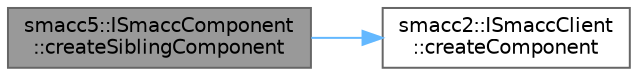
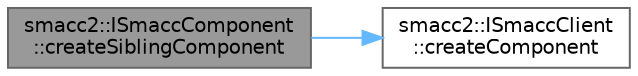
node "smacc5::ISmaccComponent ::createSiblingComponent": label "smacc5::ISmaccComponent ::createSiblingComponent" -> "smacc2::ISmaccComponent ::createSiblingComponent"
